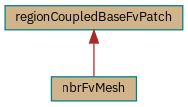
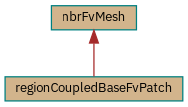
edge "nbrFvMesh" -> "regionCoupledBaseFvPatch": reversed
